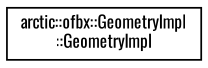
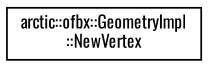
node "arctic::ofbx::GeometryImpl ::GeometryImpl": label "arctic::ofbx::GeometryImpl ::GeometryImpl" -> "arctic::ofbx::GeometryImpl ::NewVertex"
